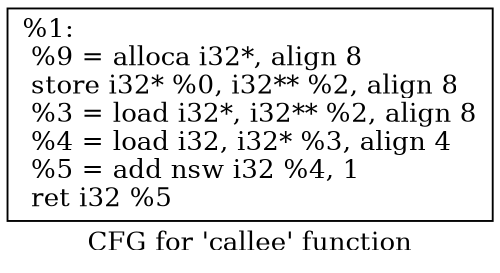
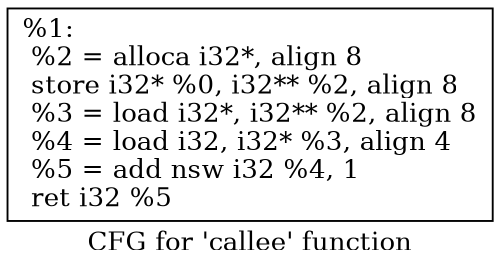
node "%1:": text "%9 = alloca i32*, align 8" -> "%2 = alloca i32*, align 8"
